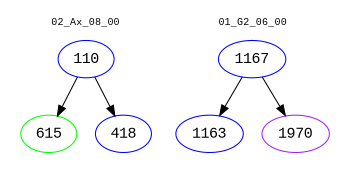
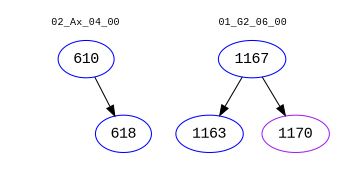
cluster "02_Ax_08_00": label "02_Ax_08_00" -> "02_Ax_04_00"
node "110": label "110" -> "610"
node "615": removed
node "418": label "418" -> "618"
node "1970": label "1970" -> "1170"
